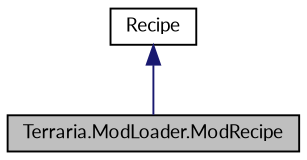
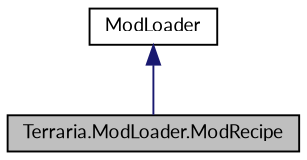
node "Recipe": label "Recipe" -> "ModLoader"
